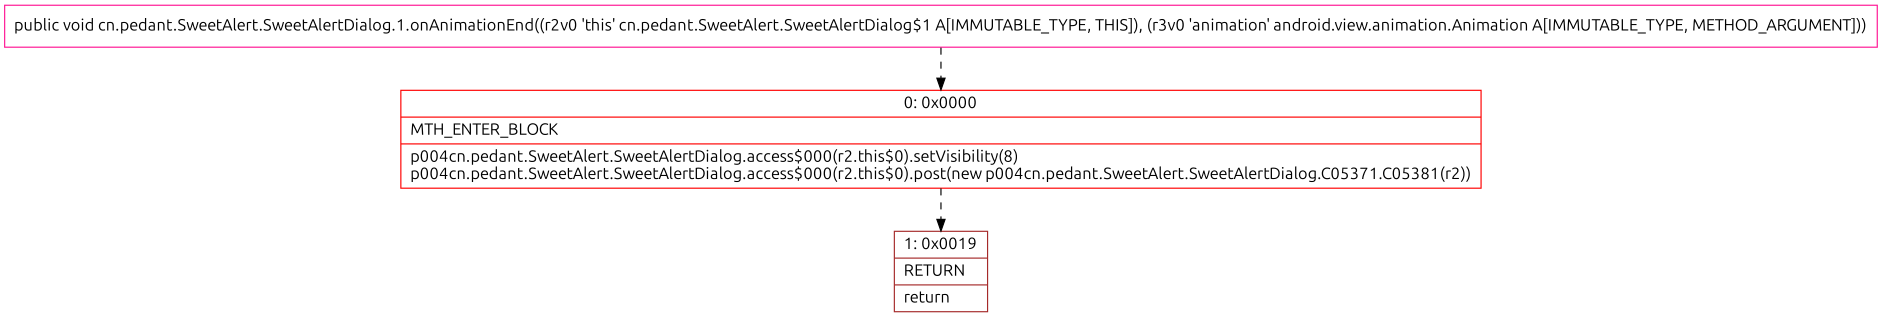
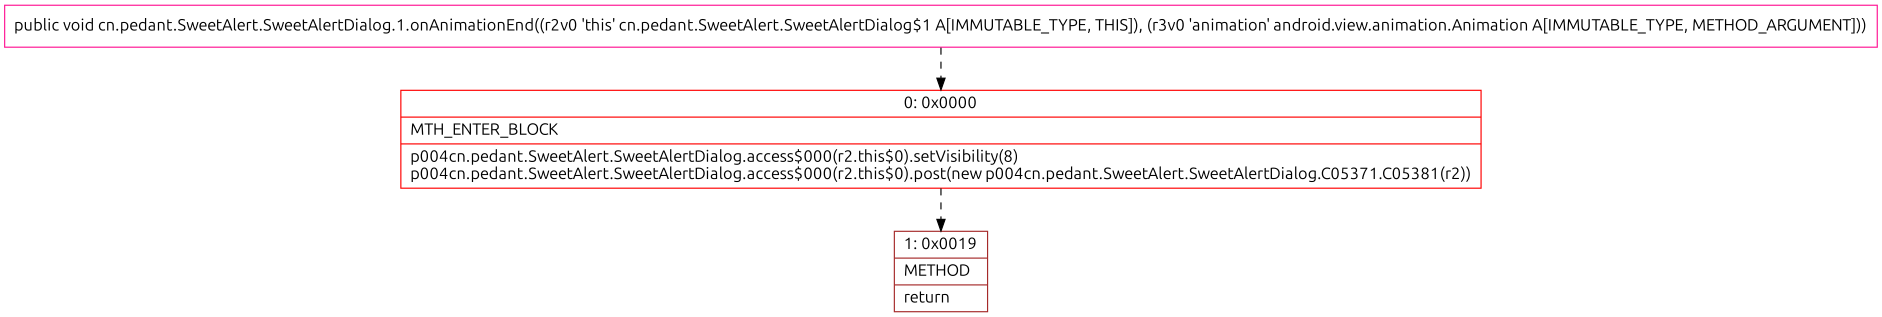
node "1: 0x0019": text "RETURN" -> "METHOD"
